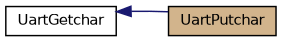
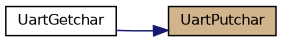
edge "UartPutchar" -> "UartGetchar": reversed
